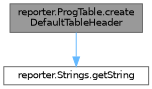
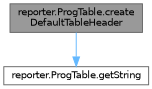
node "reporter.Strings.getString": label "reporter.Strings.getString" -> "reporter.ProgTable.getString"
